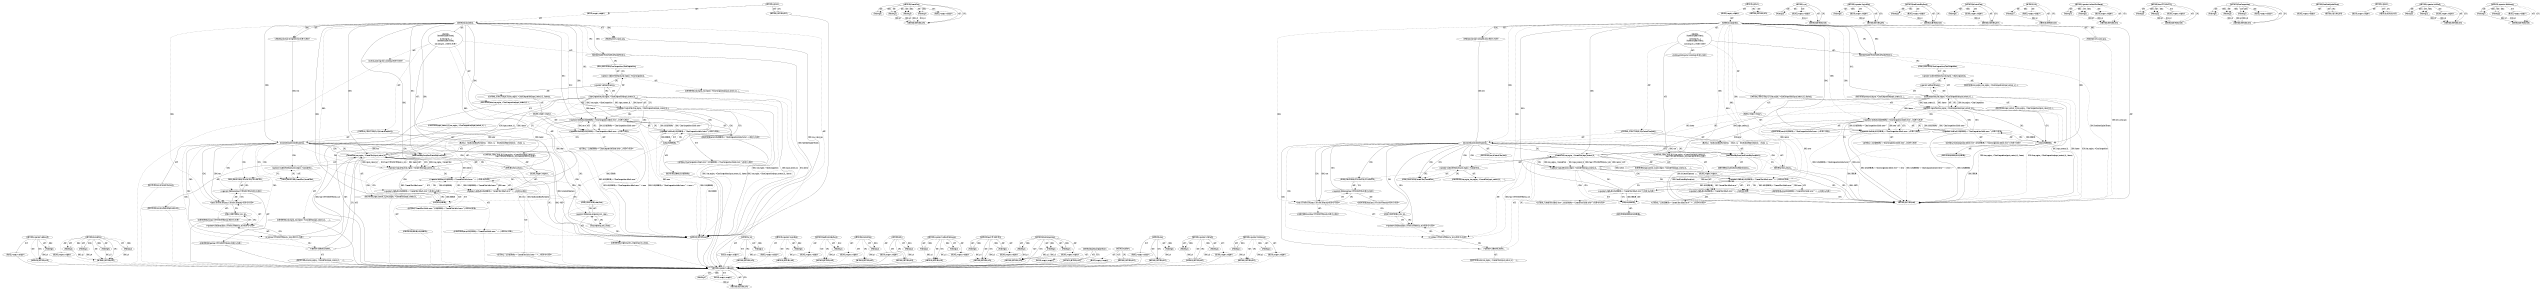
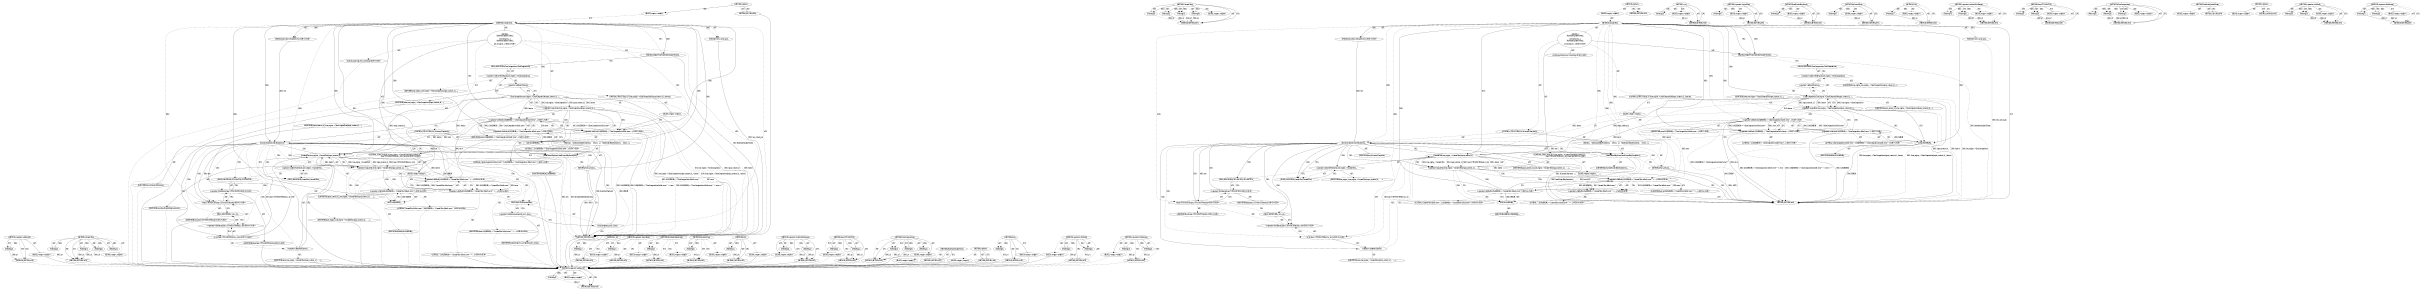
edge "(clear,composing_text_.clear())" -> "(<operator>.fieldAccess,composing_text_.clear)": now "(clear,composing_text_.clear())" -> "(FIELD_IDENTIFIER,clear,clear)"
